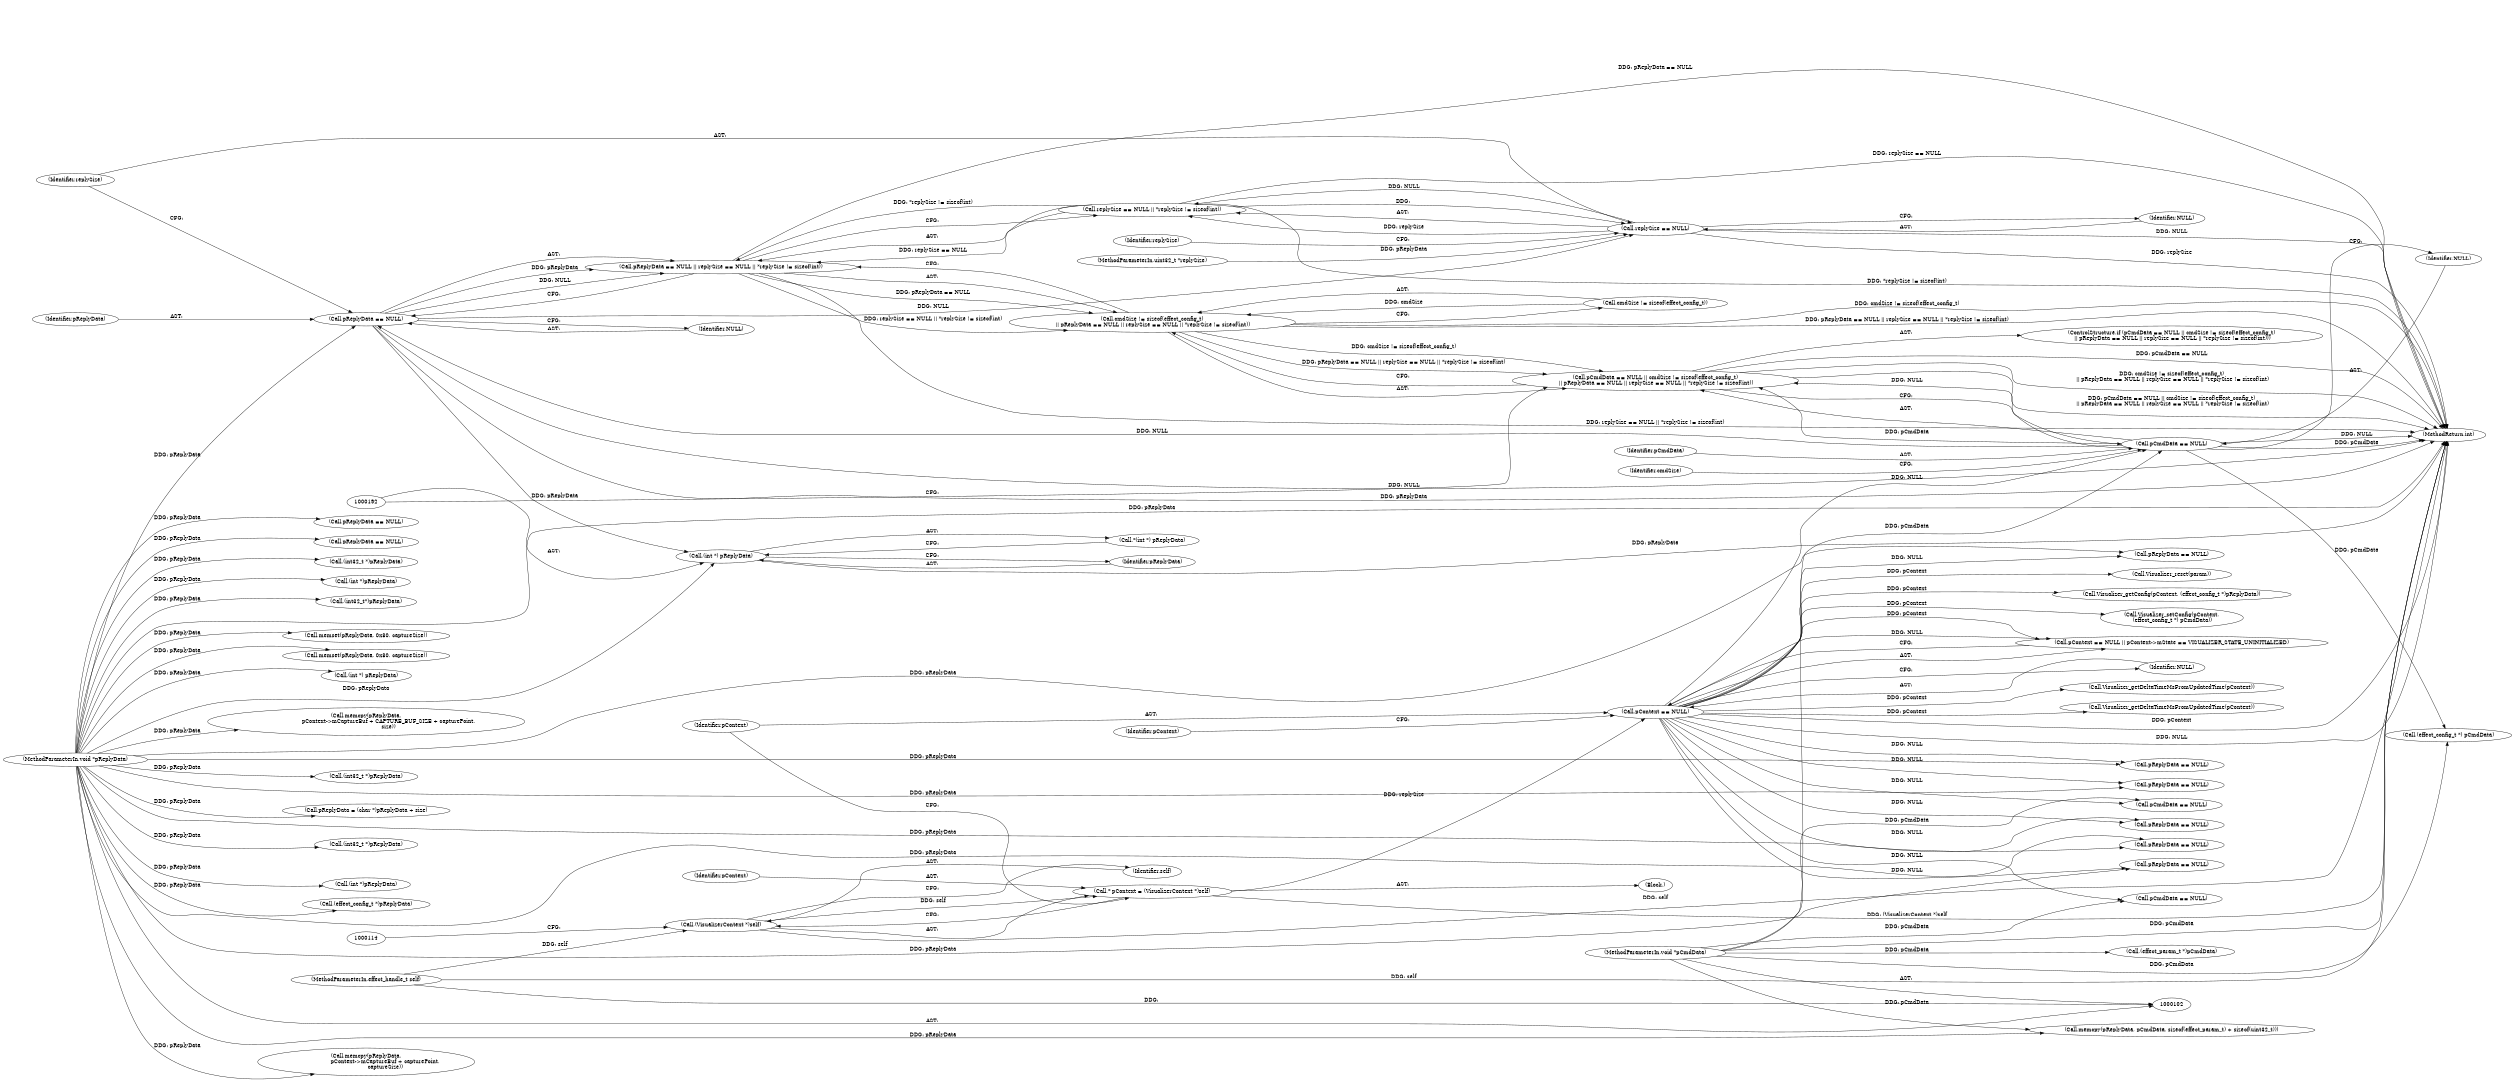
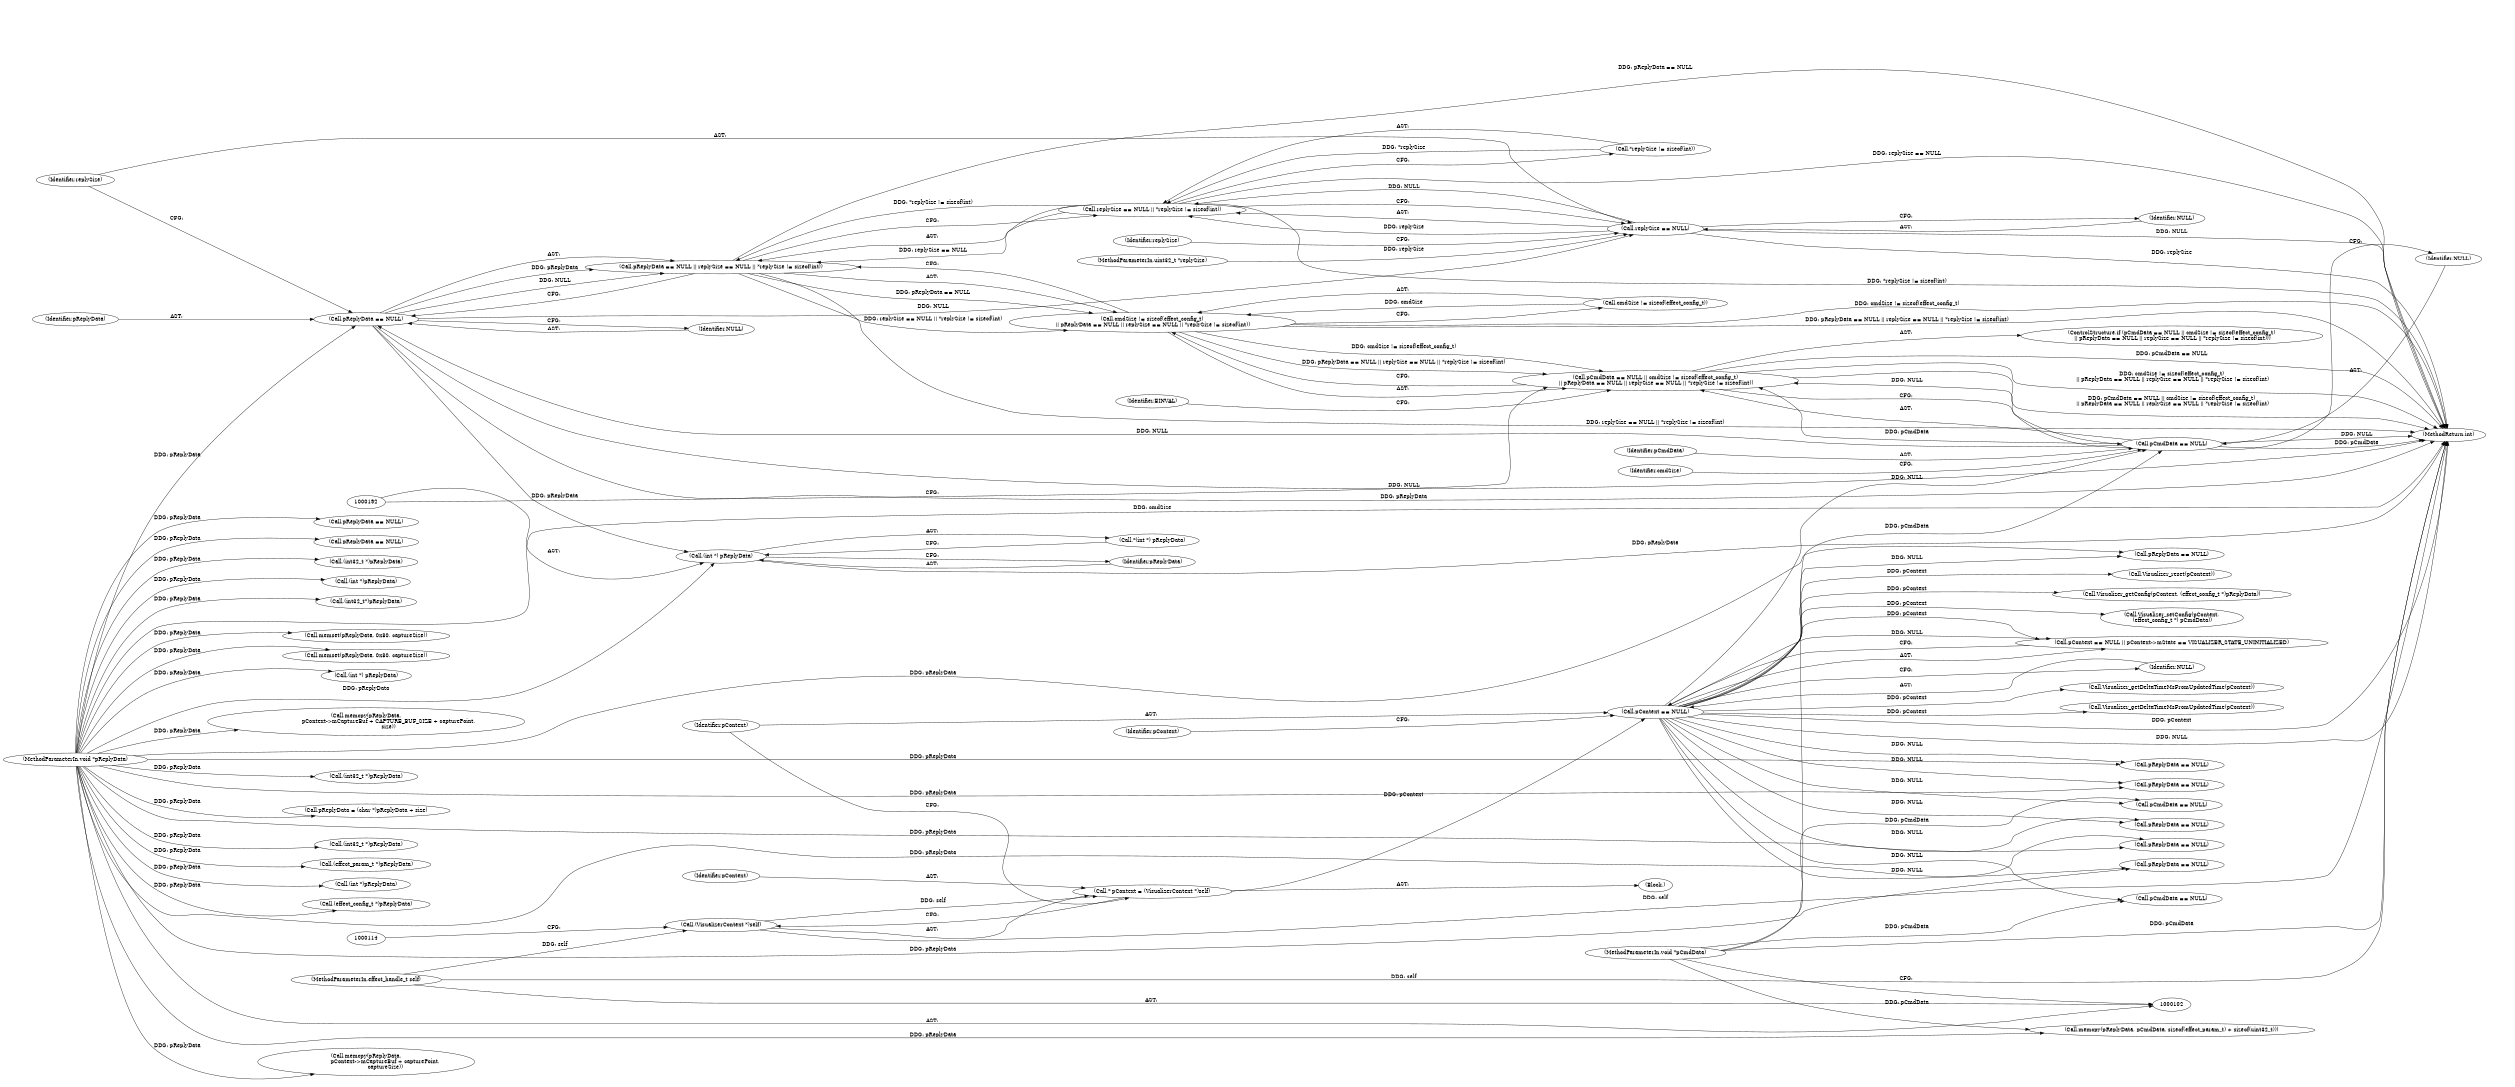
node "(Call,*replySize != sizeof(int))": added
edge "(Call,replySize == NULL || *replySize != sizeof(int))" -> "(Call,replySize == NULL)": label "DDG: " -> "CFG: "
edge "(MethodParameterIn,uint32_t *replySize)" -> "(Call,replySize == NULL)": label "DDG: pReplyData" -> "DDG: replySize"
node "(Identifier,EINVAL)": added
edge "(MethodParameterIn,void *pReplyData)" -> "(MethodReturn,int)": label "DDG: pReplyData" -> "DDG: cmdSize"
node "(Call,Visualizer_reset(param))": label "(Call,Visualizer_reset(param))" -> "(Call,Visualizer_reset(pContext))"
node "(Call,(effect_config_t *) pCmdData)": removed
edge "(Call,* pContext = (VisualizerContext *)self)" -> "(Call,pContext == NULL)": label "DDG: replySize" -> "DDG: pContext"
node "(Call,(effect_param_t *)pReplyData)": added
node "(Identifier,self)": removed
edge "(Call,* pContext = (VisualizerContext *)self)" -> "(MethodReturn,int)": removed, label "DDG: (VisualizerContext *)self"
node "(Call,(effect_param_t *)pCmdData)": removed
edge "(MethodParameterIn,void *pCmdData)" -> "1000102": label "AST: " -> "CFG: "
edge "(MethodParameterIn,effect_handle_t self)" -> "1000102": label "DDG: " -> "AST: "
